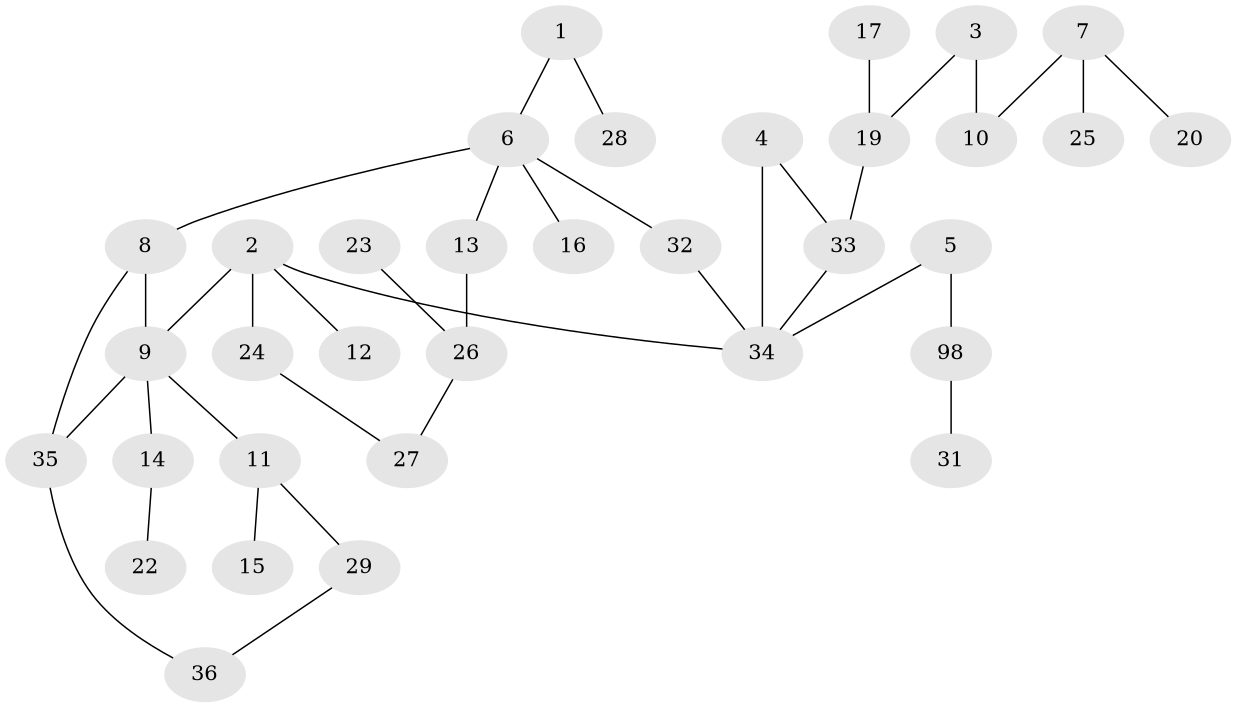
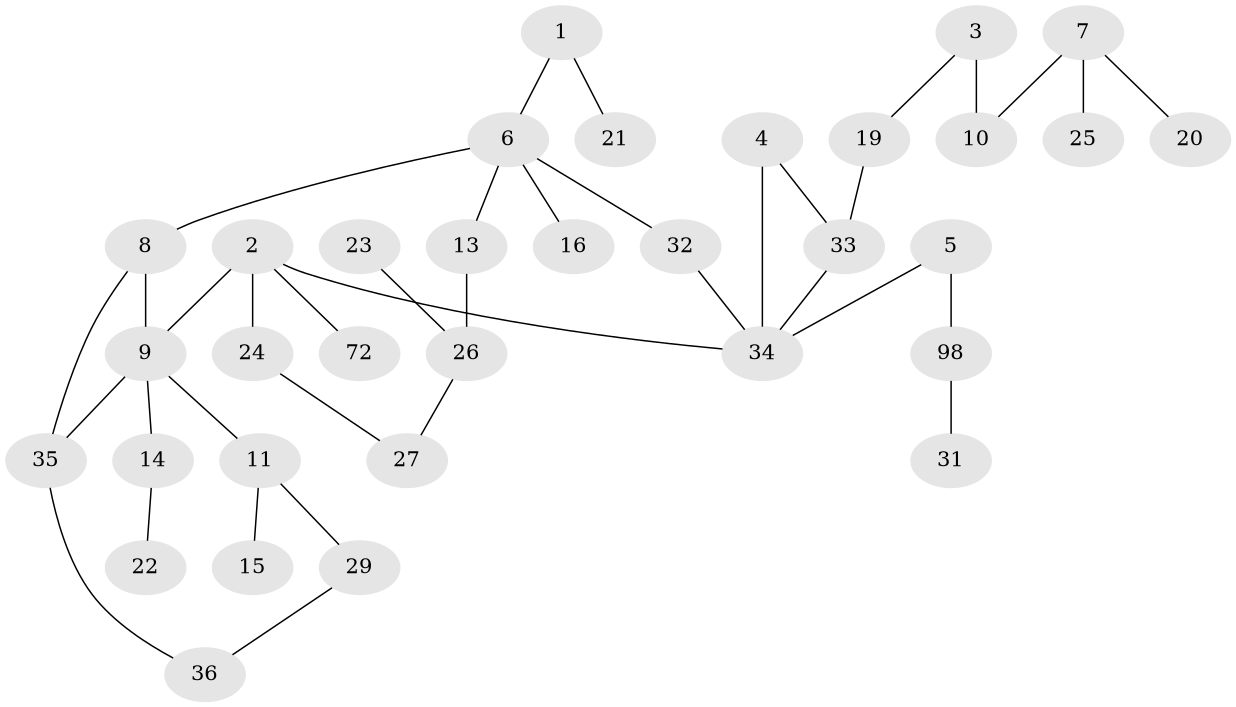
node "17": removed
node "28": label "28" -> "21"
node "12": label "12" -> "72"
